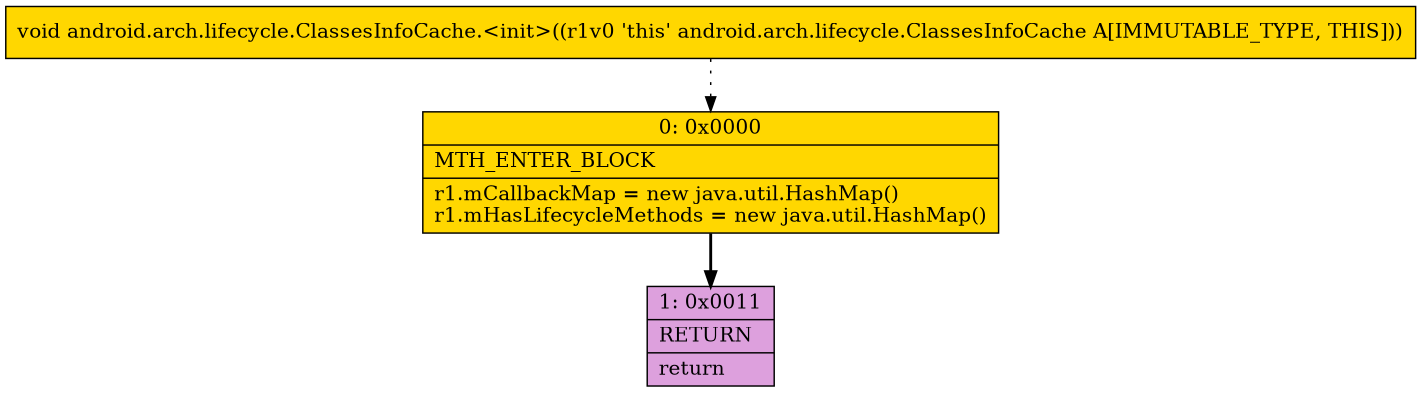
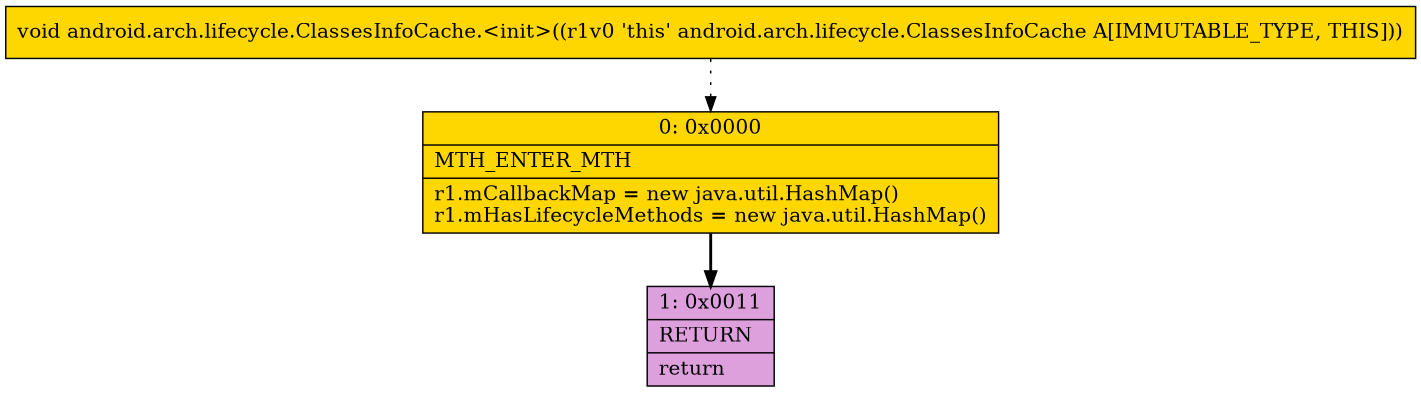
node "0: 0x0000": text "MTH_ENTER_BLOCK" -> "MTH_ENTER_MTH"
